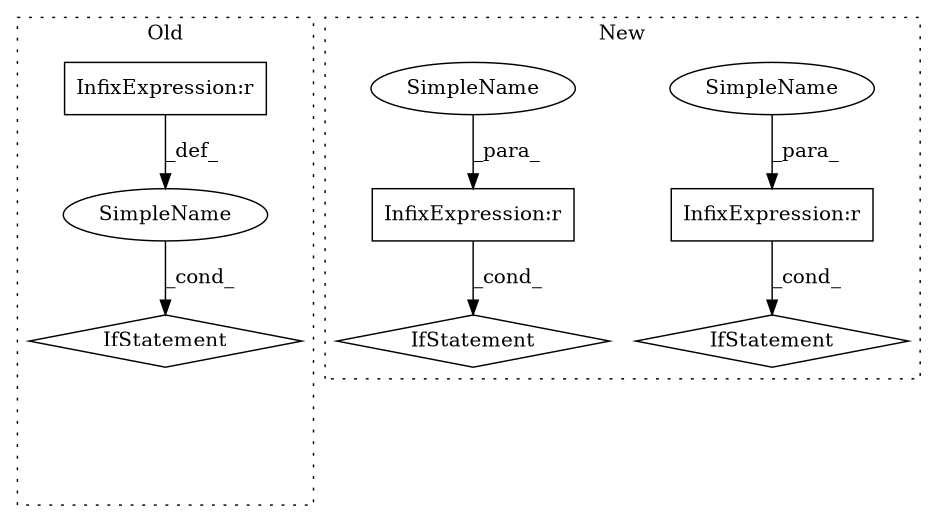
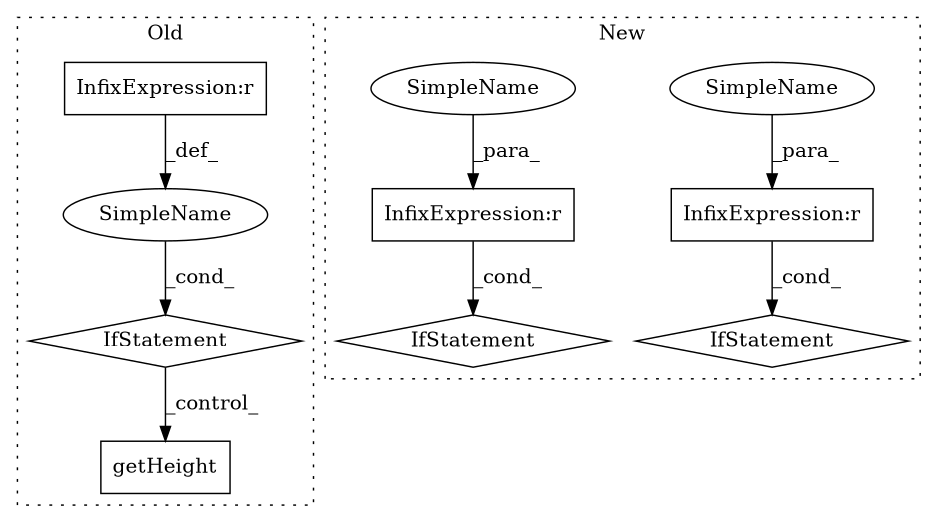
node "getHeight": added
